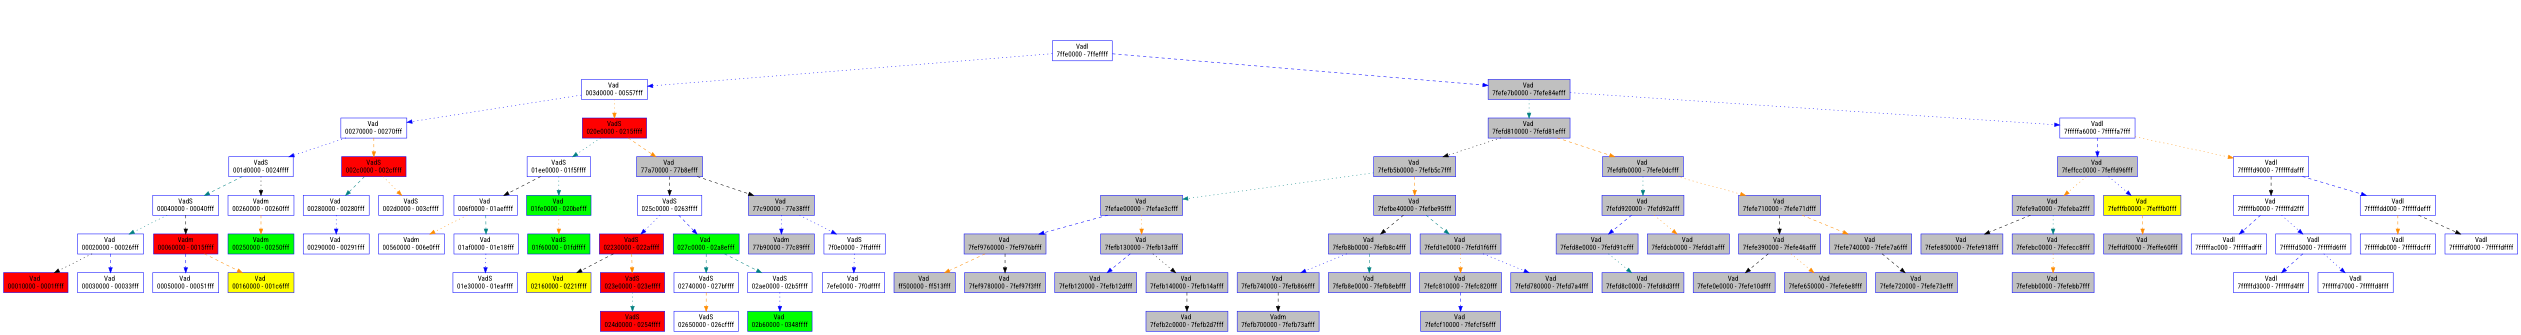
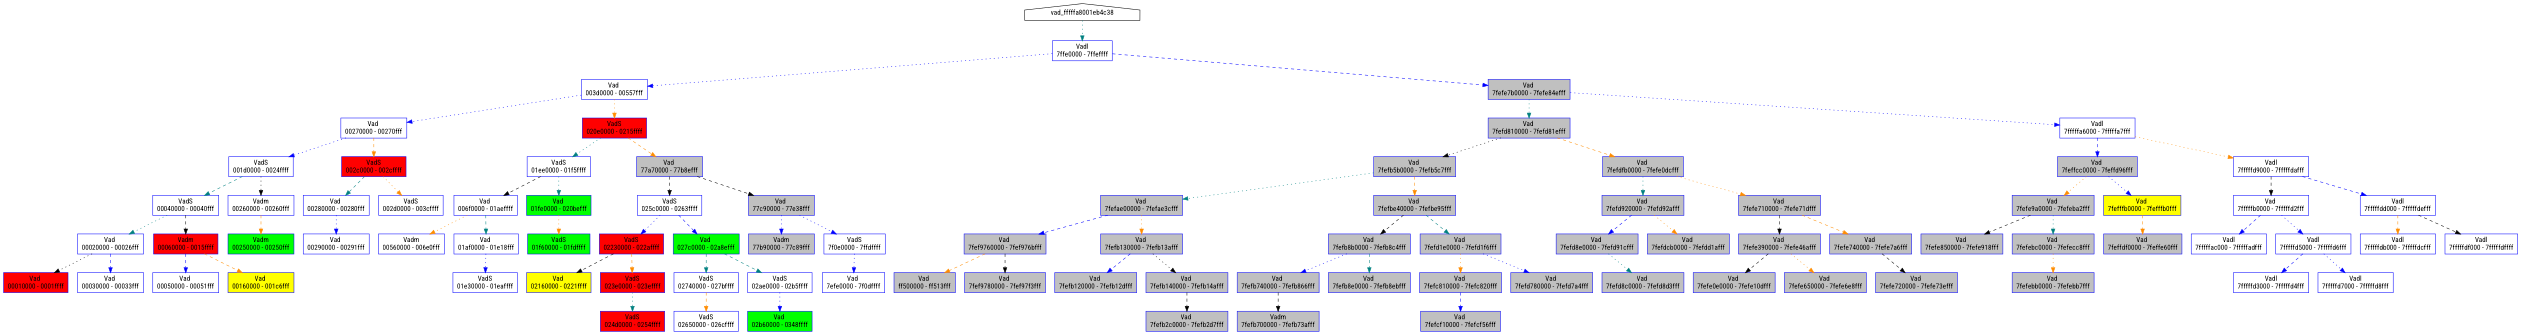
node "vad_fffffa8001eb4c38": added
